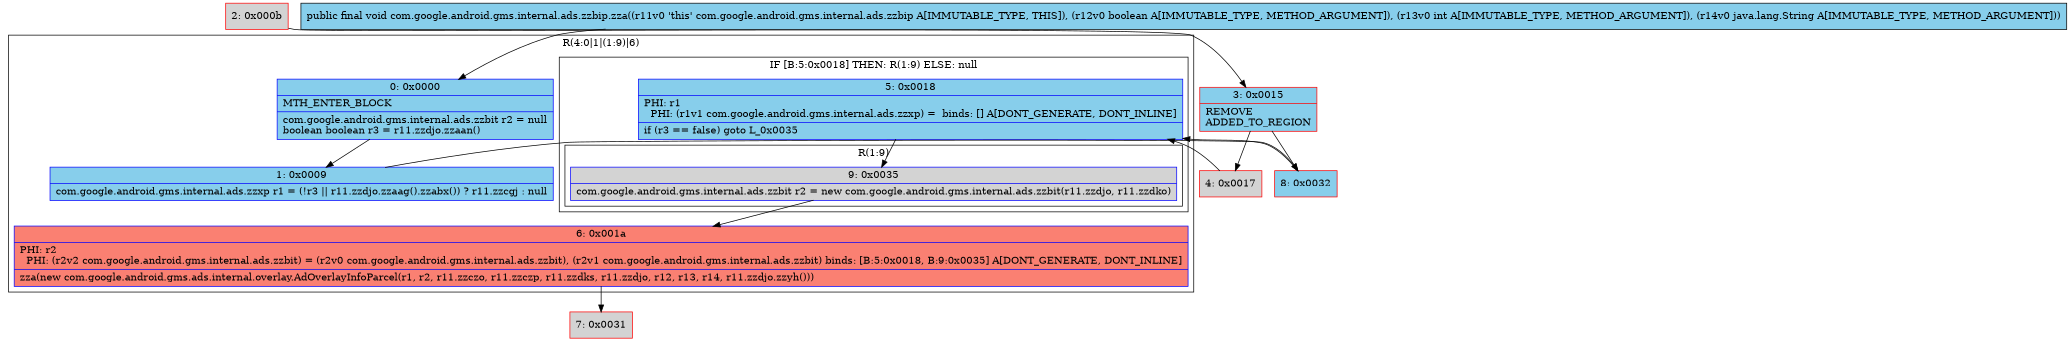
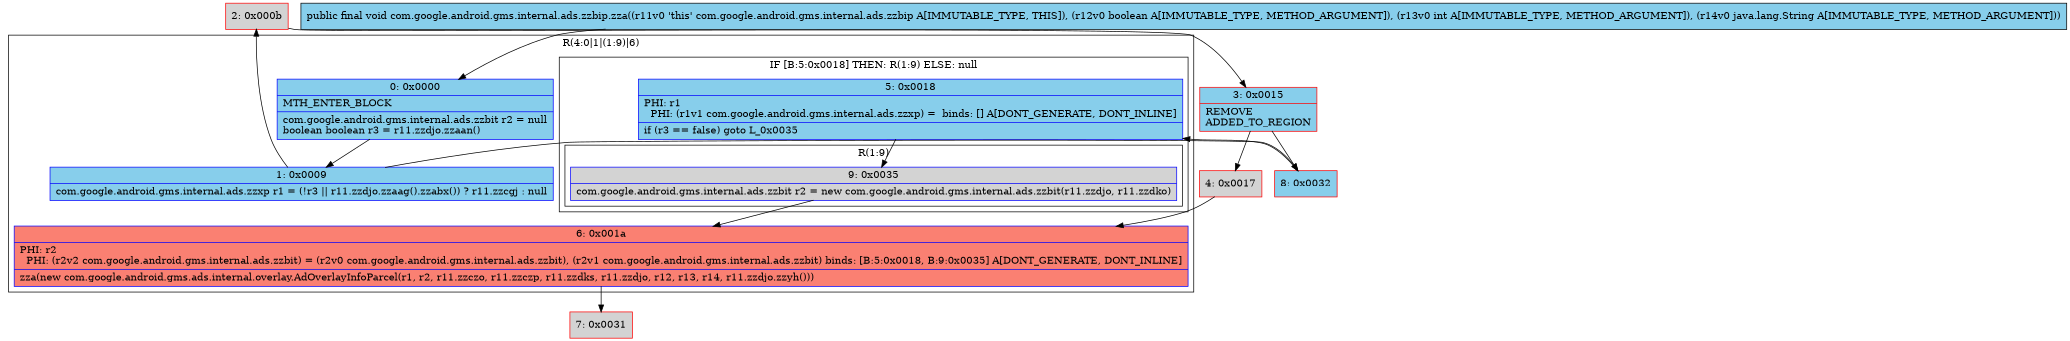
edge "1: 0x0009" -> "2: 0x000b": added
edge "4: 0x0017" -> "5: 0x0018": now "4: 0x0017" -> "6: 0x001a"
